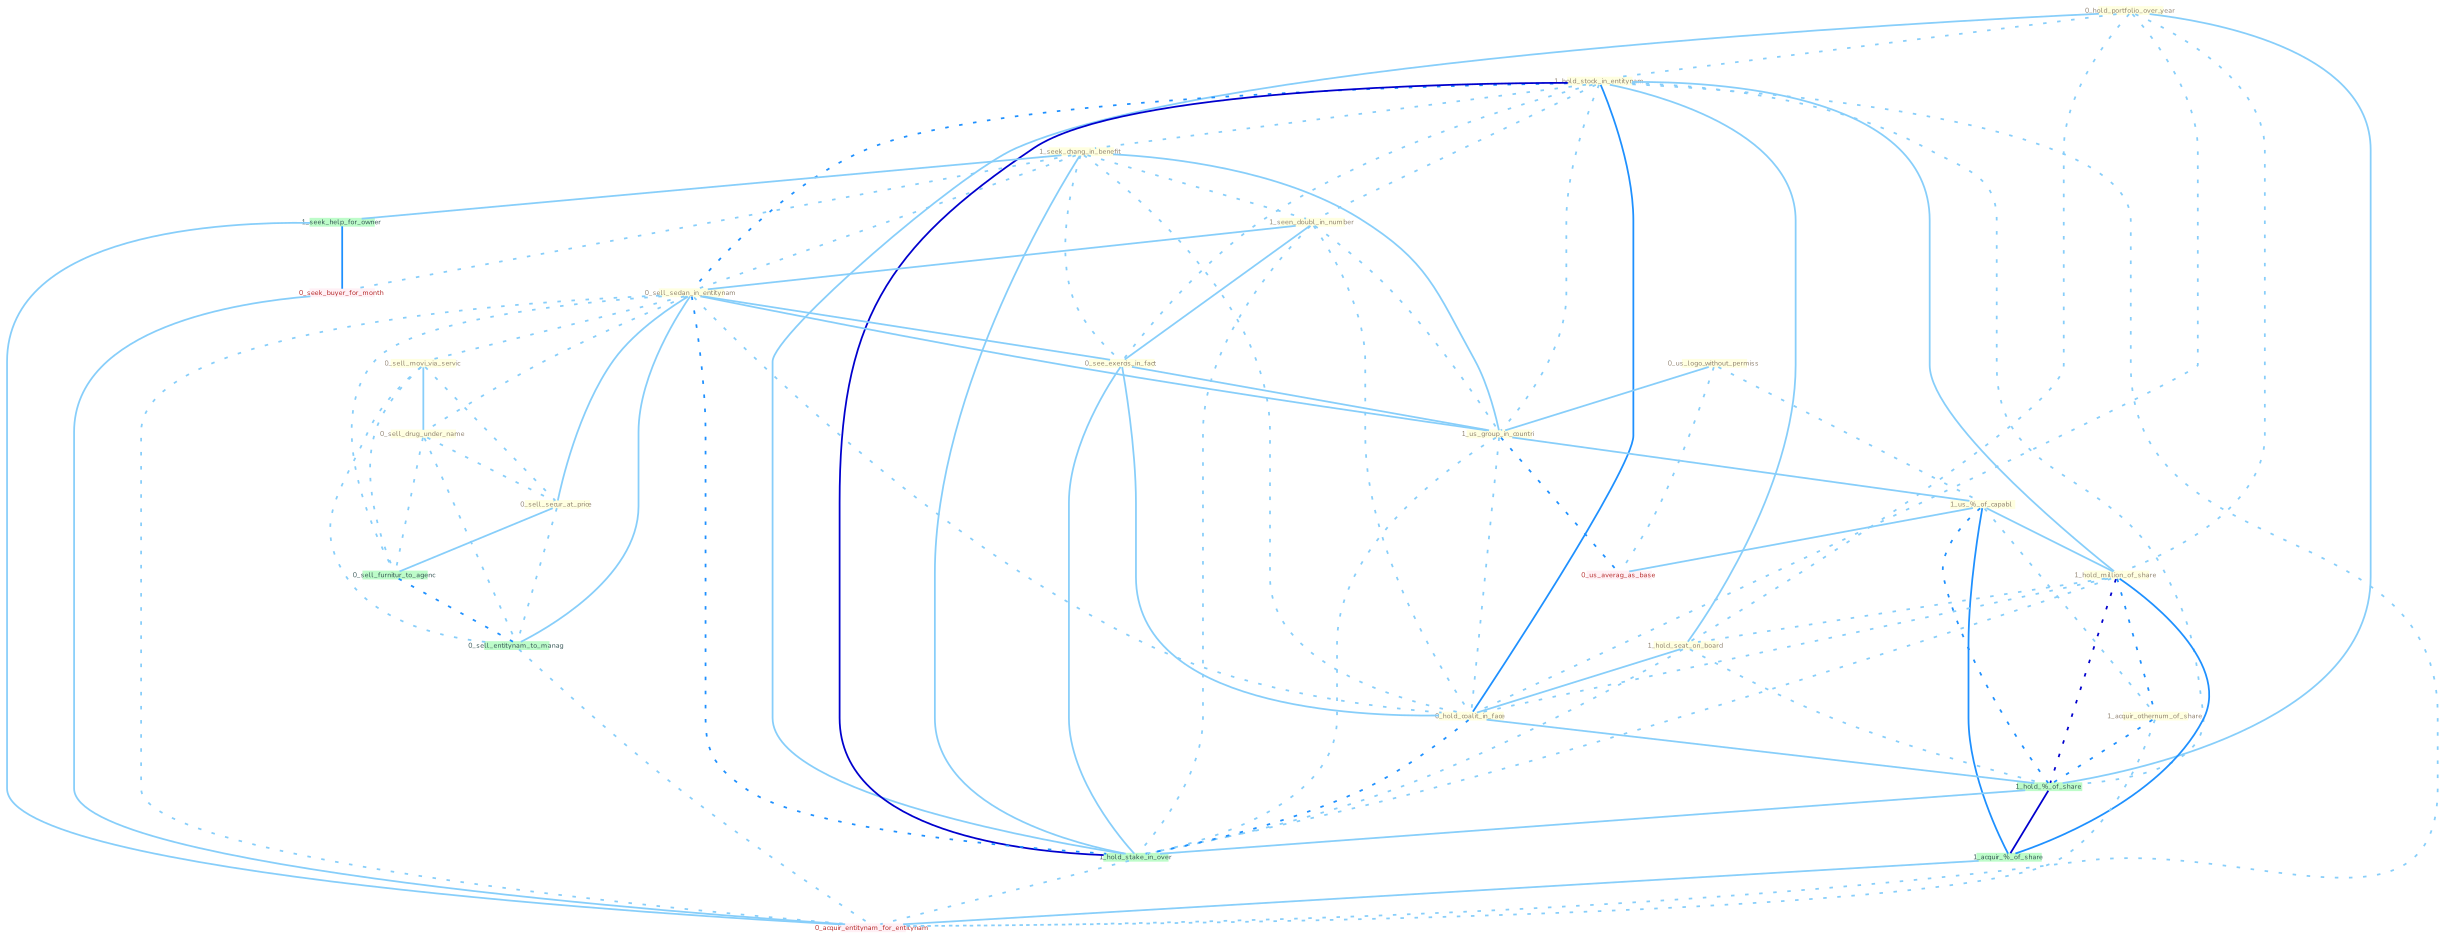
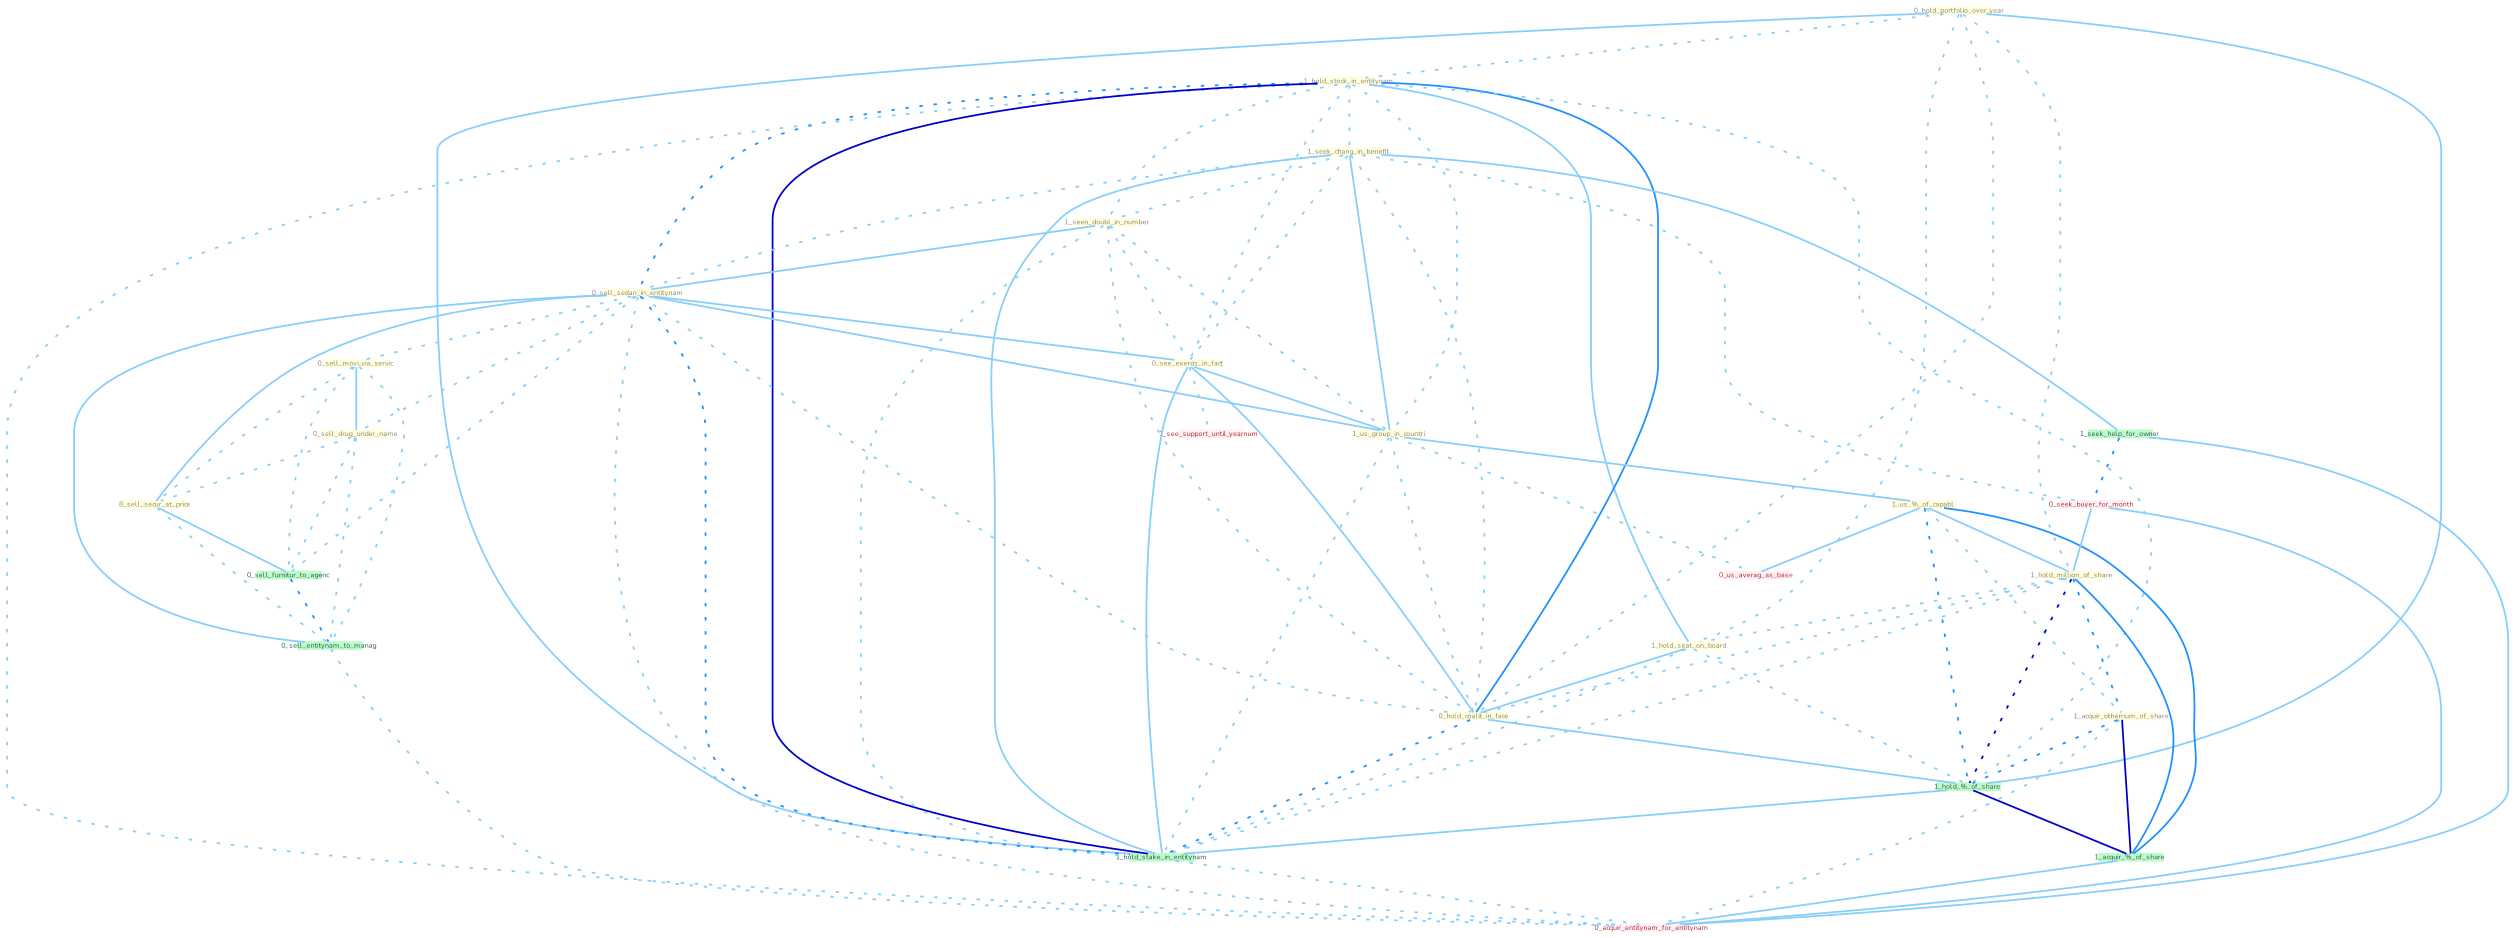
edge "1_hold_stock_in_entitynam" -- "1_hold_million_of_share": now "0_seek_buyer_for_month" -- "1_hold_million_of_share"
edge "1_seek_help_for_owner" -- "0_seek_buyer_for_month": style solid -> dotted
edge "1_seen_doubl_in_number" -- "0_see_exercis_in_fact": style solid -> dotted
node "0_us_logo_without_permiss": removed
node "1_see_support_until_yearnum": added
node "0_sell_secur_at_price": label "0_sell_secur_at_price" -> "8_sell_secur_at_price"
edge "1_us_group_in_countri" -- "0_us_averag_as_base": color #1e90ff -> #87cefa
edge "1_acquir_othernum_of_share" -- "1_acquir_%_of_share": added
node "1_hold_stake_in_over": label "1_hold_stake_in_over" -> "1_hold_stake_in_entitynam"
